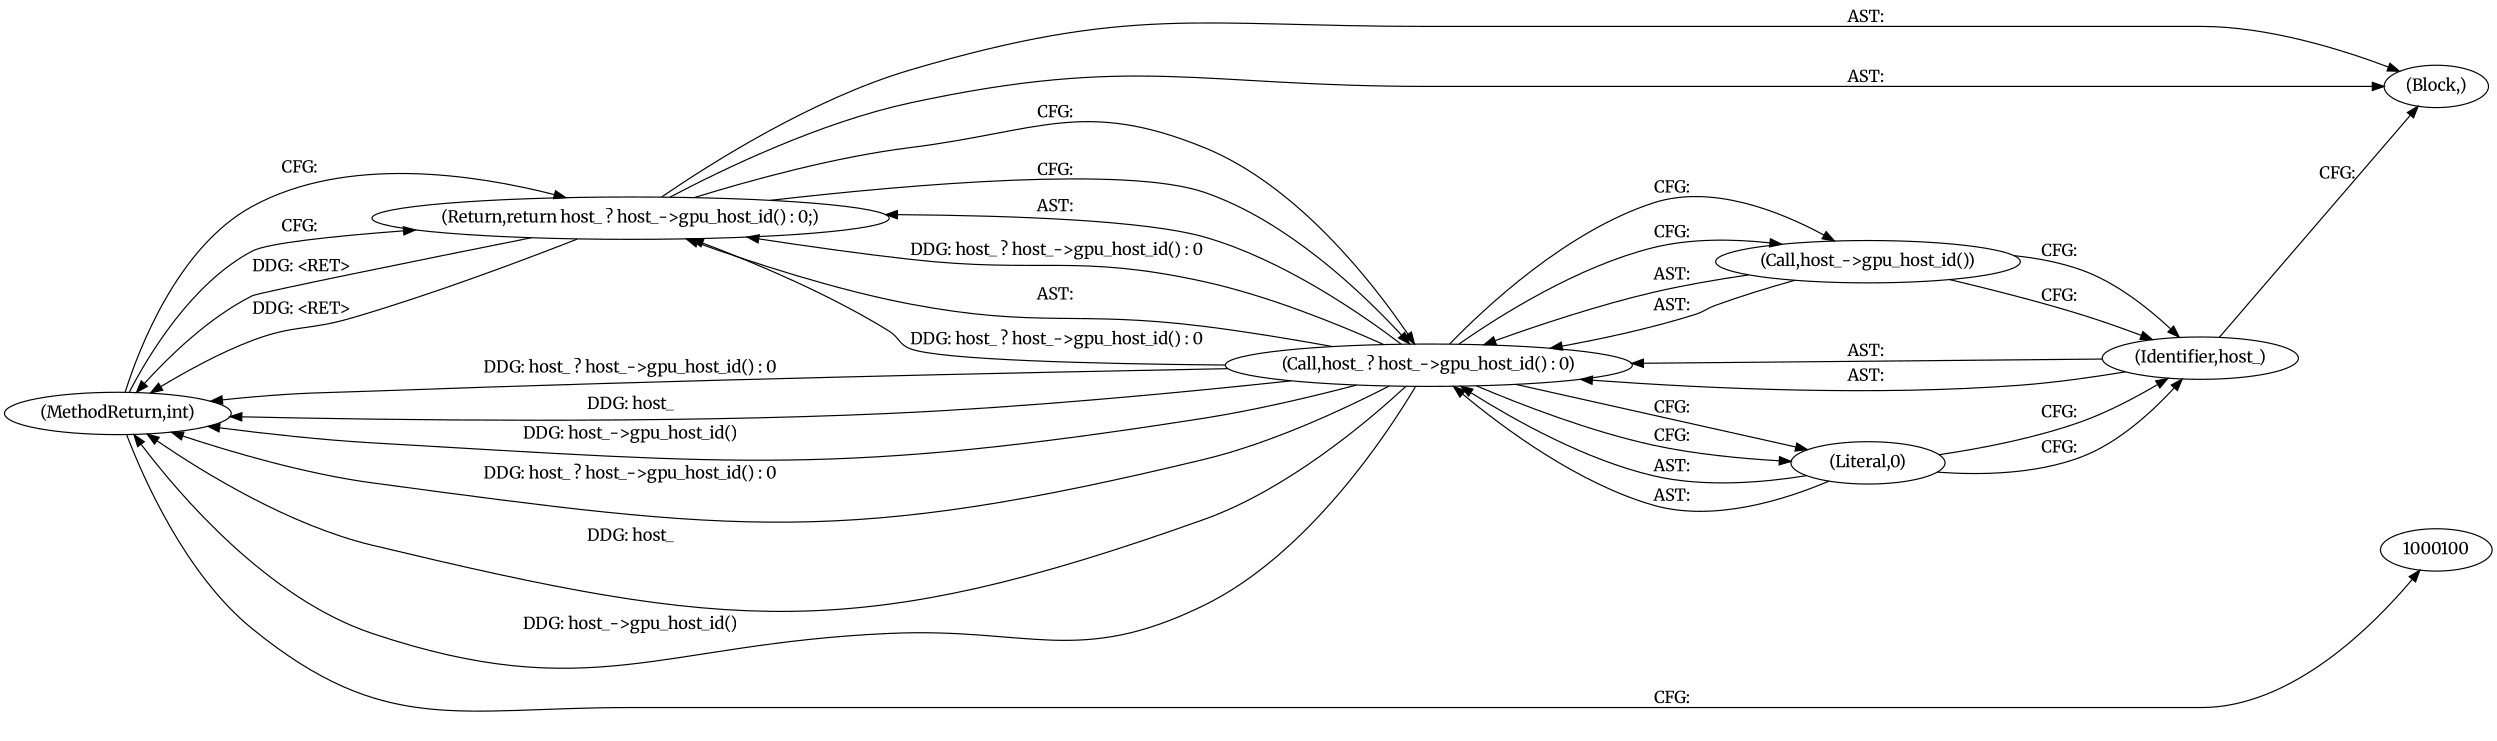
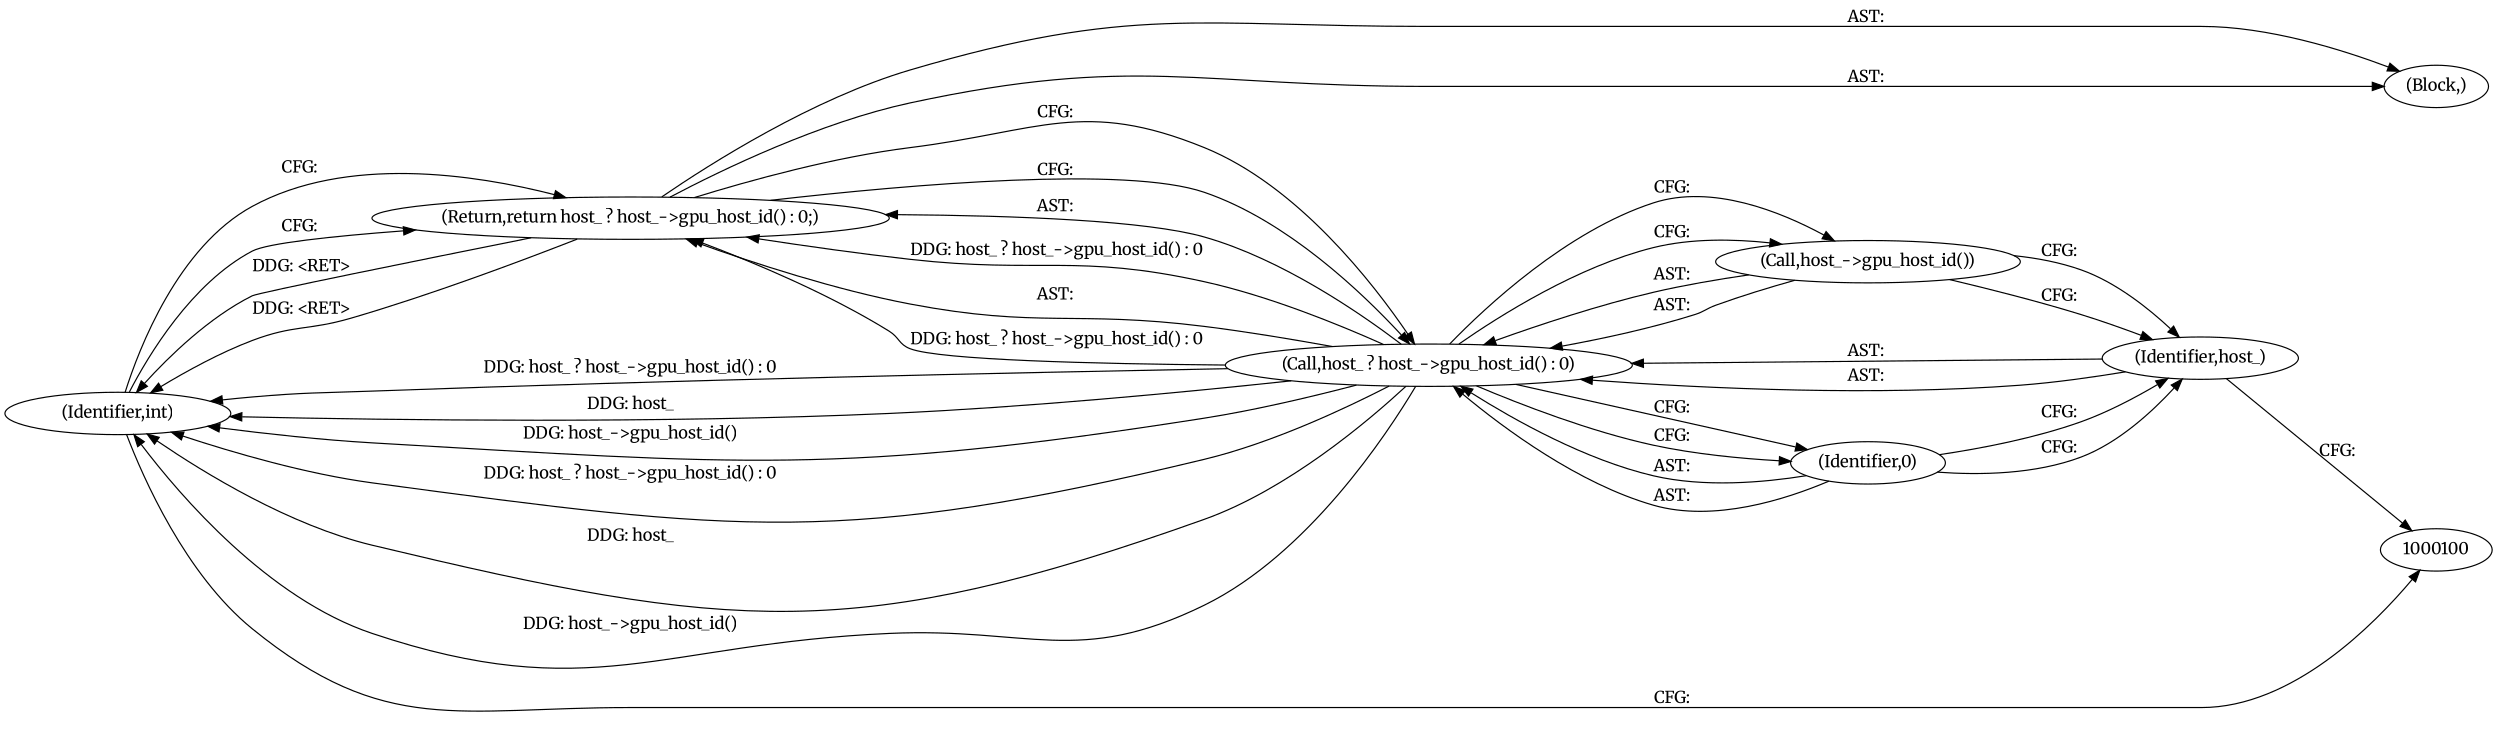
edge "(Identifier,host_)" -> "(Block,)": now "(Identifier,host_)" -> "1000100"
node "(MethodReturn,int)": label "(MethodReturn,int)" -> "(Identifier,int)"
node "(Literal,0)": label "(Literal,0)" -> "(Identifier,0)"
